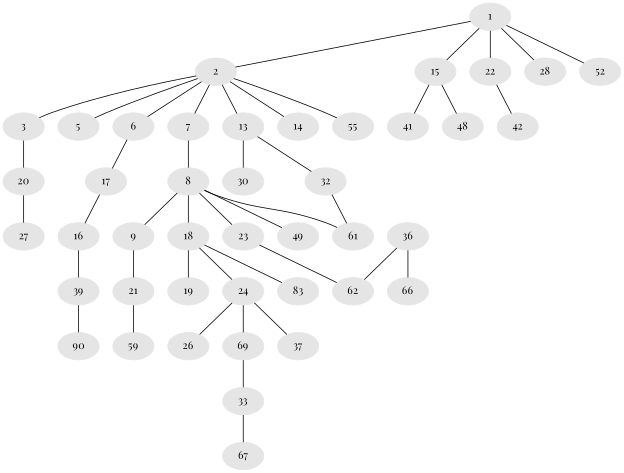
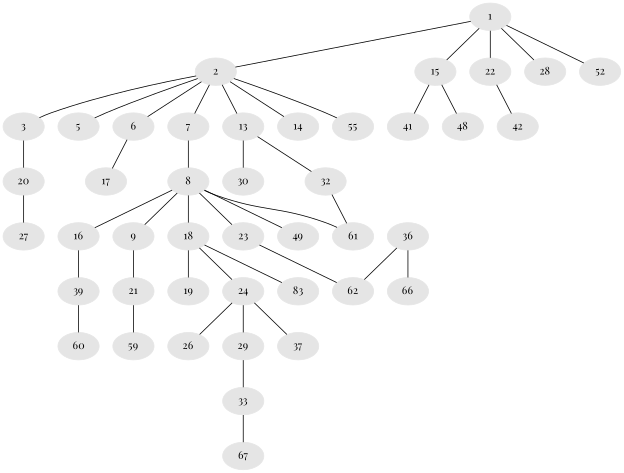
edge "17" -- "16": now "8" -- "16"
node "90": label "90" -> "60"
node "69": label "69" -> "29"
